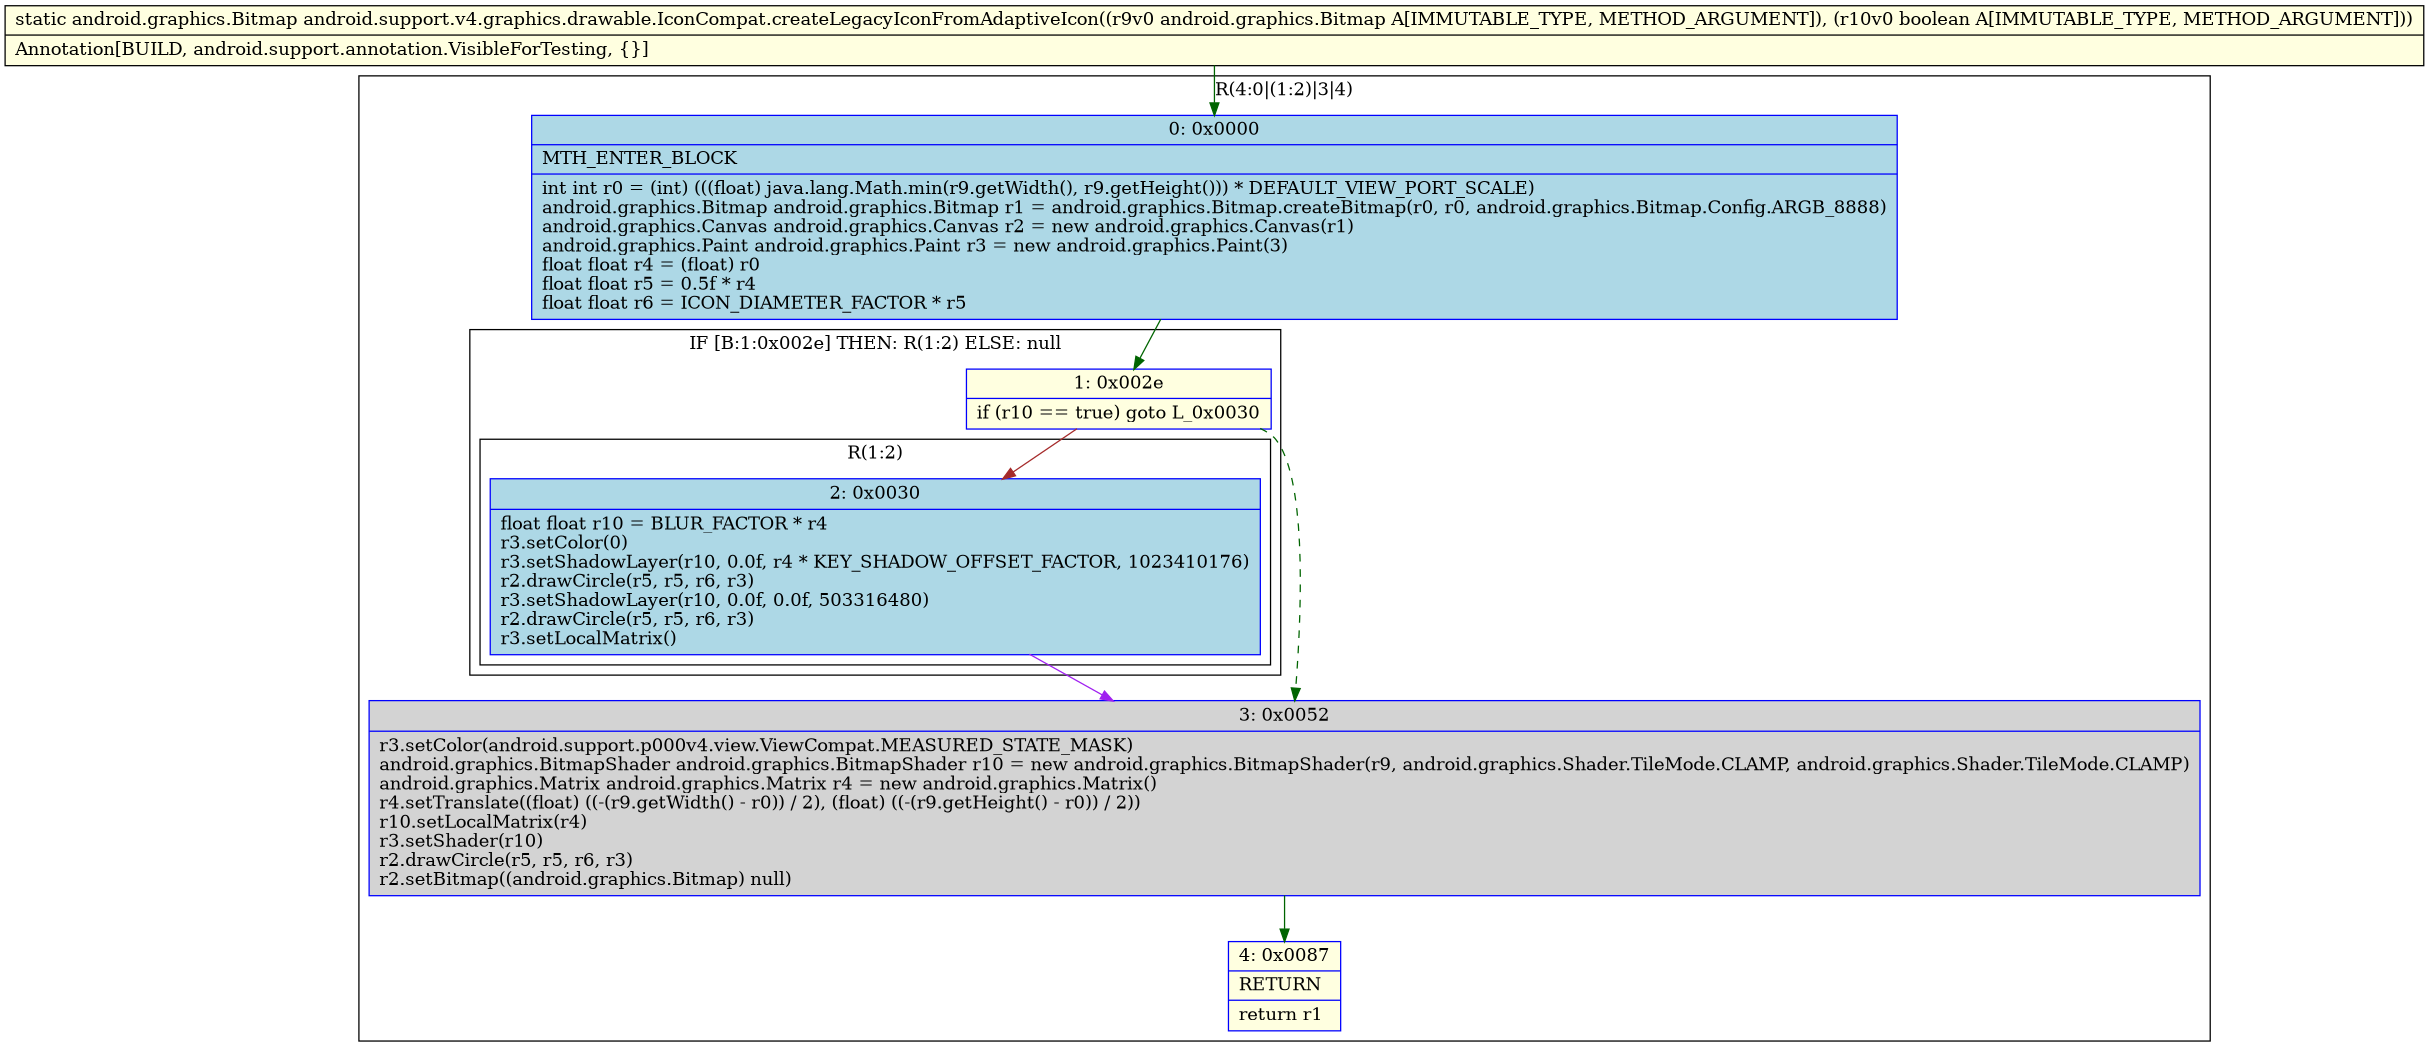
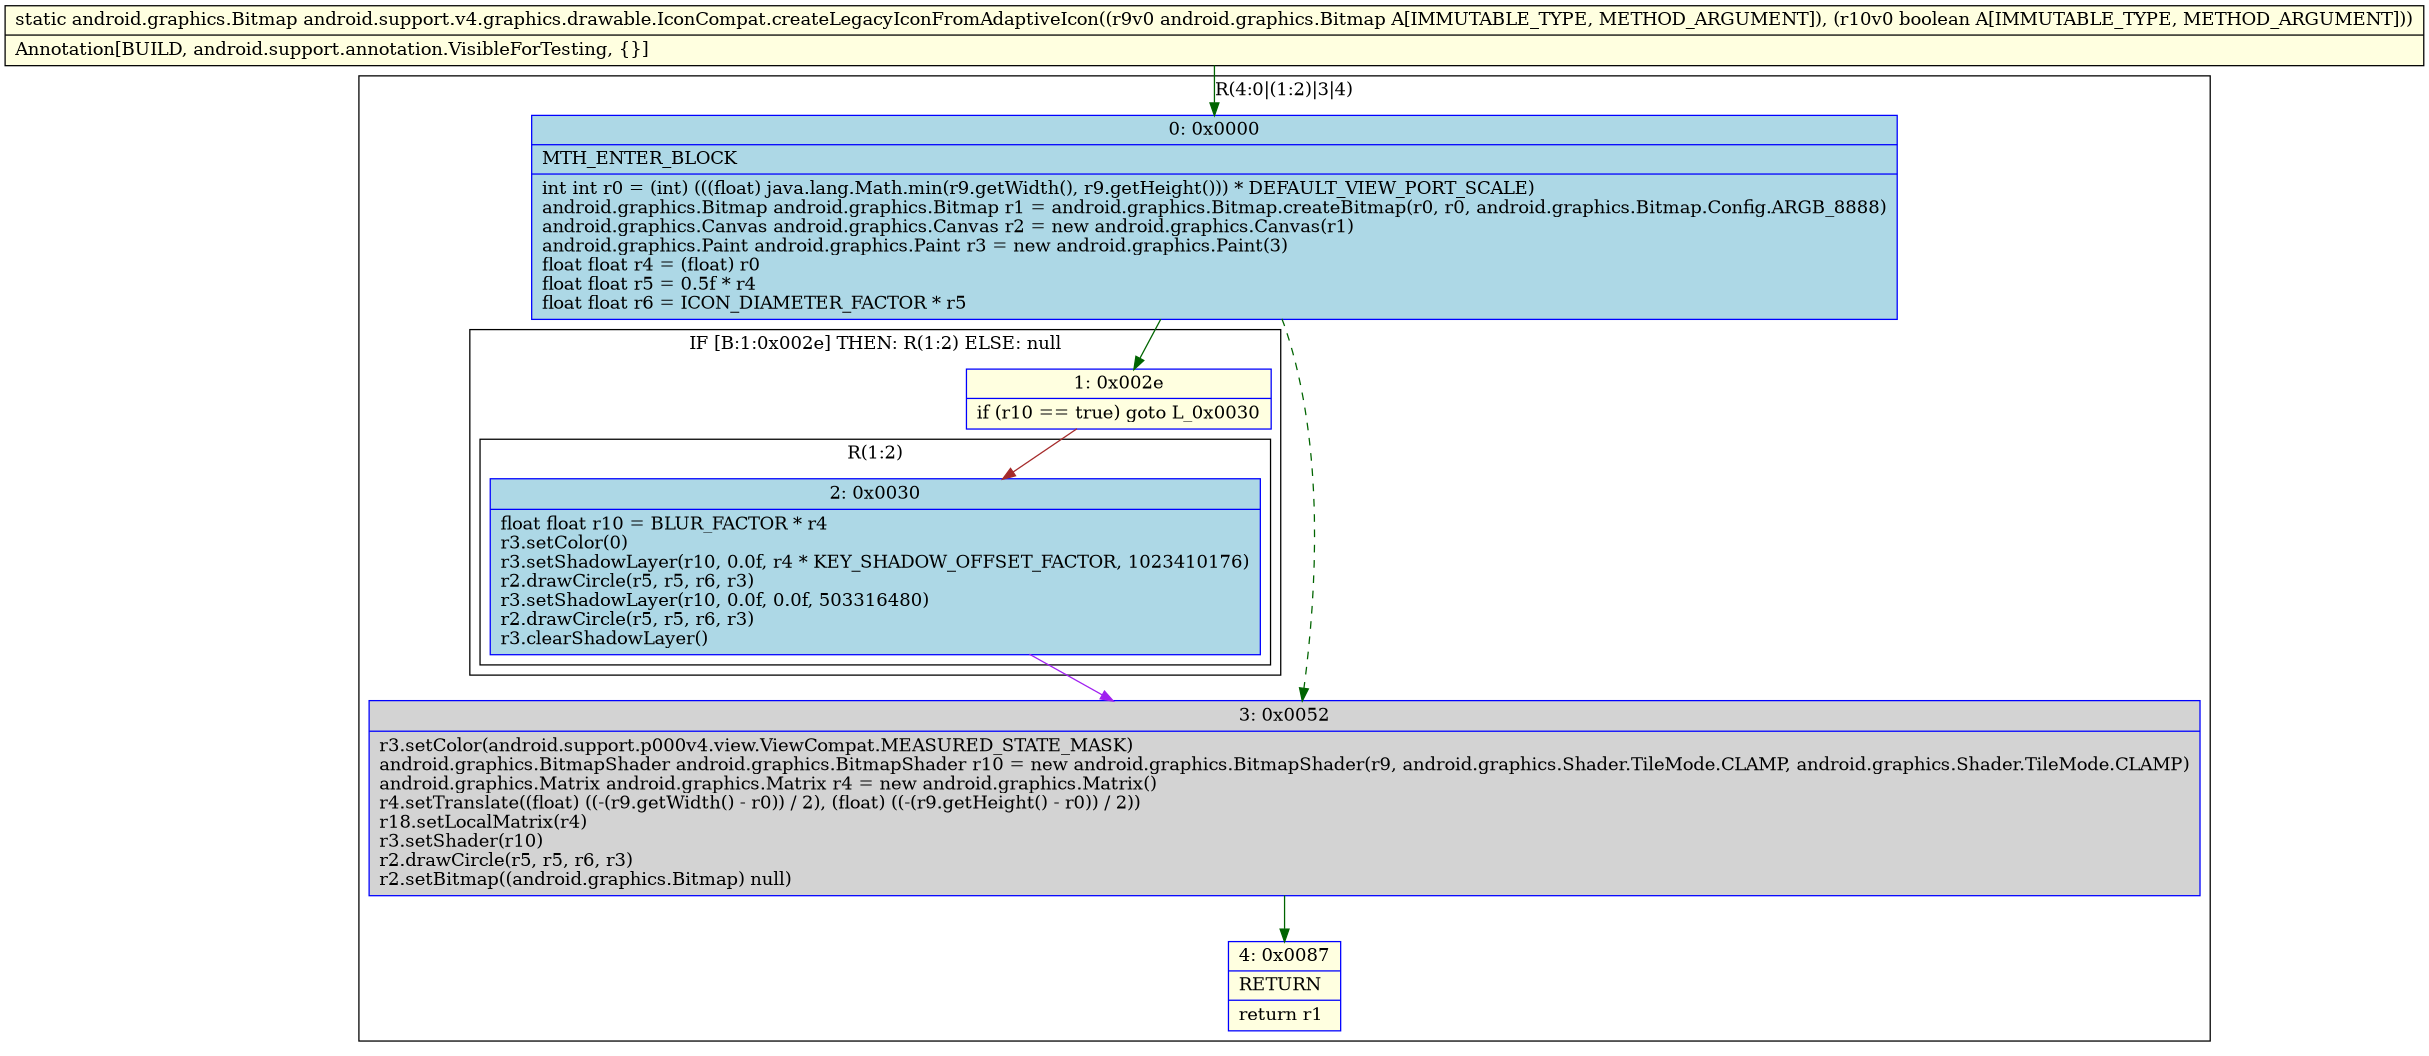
edge "1: 0x002e" -> "3: 0x0052": now "0: 0x0000" -> "3: 0x0052"
node "2: 0x0030": text "r3.setLocalMatrix()" -> "r3.clearShadowLayer()"
node "3: 0x0052": text "r10.setLocalMatrix(r4)" -> "r18.setLocalMatrix(r4)"
